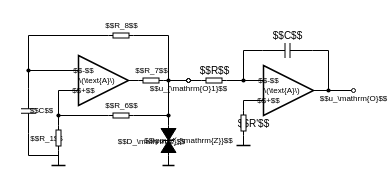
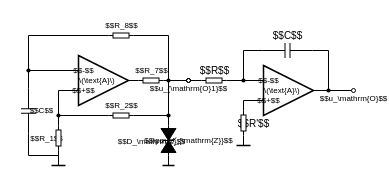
node "$$R_6$$": label "$$R_6$$" -> "$$R_2$$"
